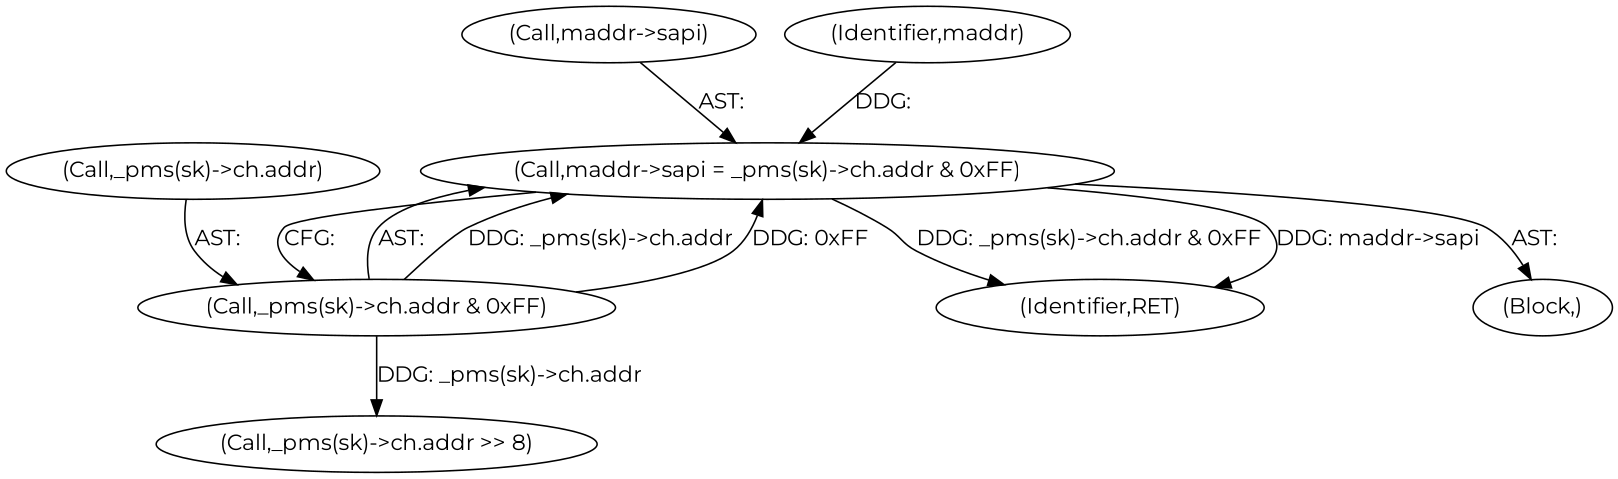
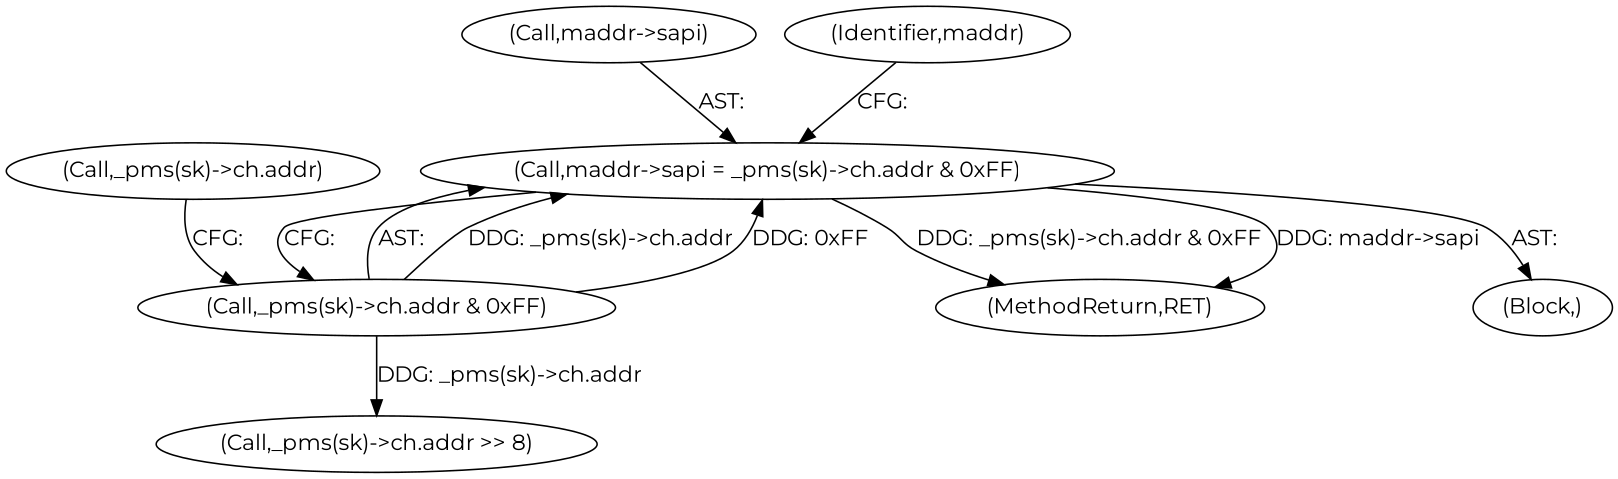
edge "(Identifier,maddr)" -> "(Call,maddr->sapi = _pms(sk)->ch.addr & 0xFF)": label "DDG: " -> "CFG: "
edge "(Call,_pms(sk)->ch.addr)" -> "(Call,_pms(sk)->ch.addr & 0xFF)": label "AST: " -> "CFG: "
node "(Identifier,RET)": label "(Identifier,RET)" -> "(MethodReturn,RET)"
